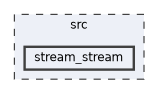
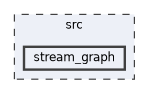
node "stream_stream": label "stream_stream" -> "stream_graph"
